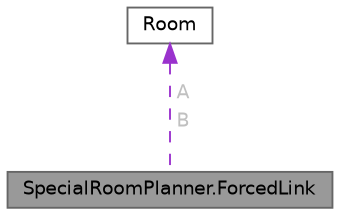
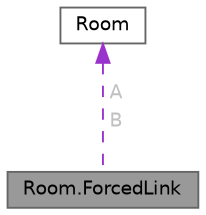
node "SpecialRoomPlanner.ForcedLink": label "SpecialRoomPlanner.ForcedLink" -> "Room.ForcedLink"
